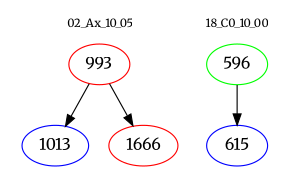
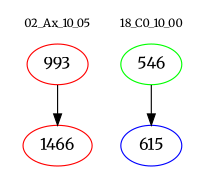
node "596": label "596" -> "546"
node "1013": removed
node "1666": label "1666" -> "1466"
